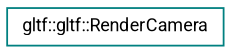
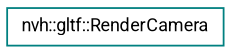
node "gltf::gltf::RenderCamera": label "gltf::gltf::RenderCamera" -> "nvh::gltf::RenderCamera"
